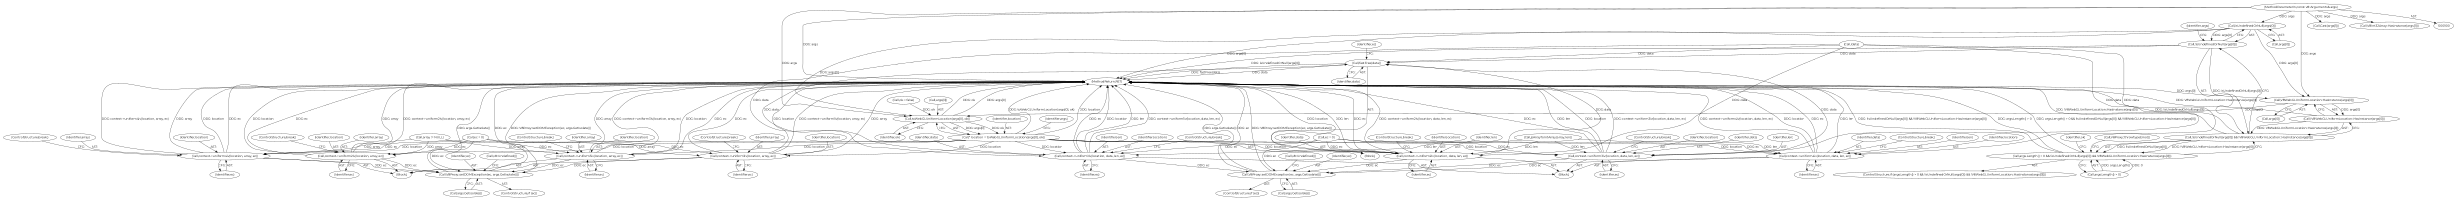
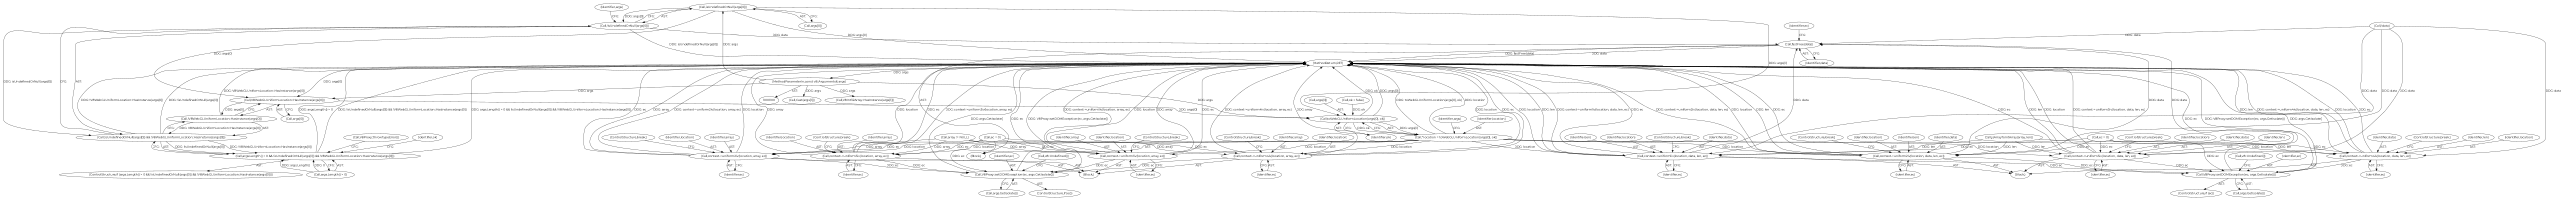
edge "(MethodParameterIn,const v8::Arguments& args)" -> "(MethodReturn,RET)": reversed
